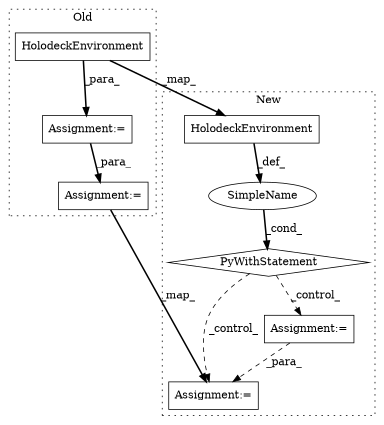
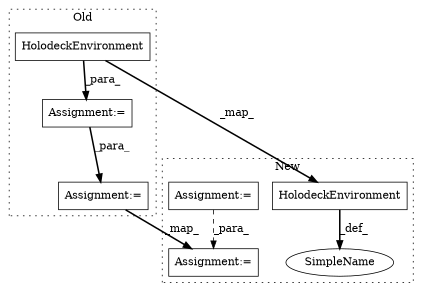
node "PyWithStatement": removed
